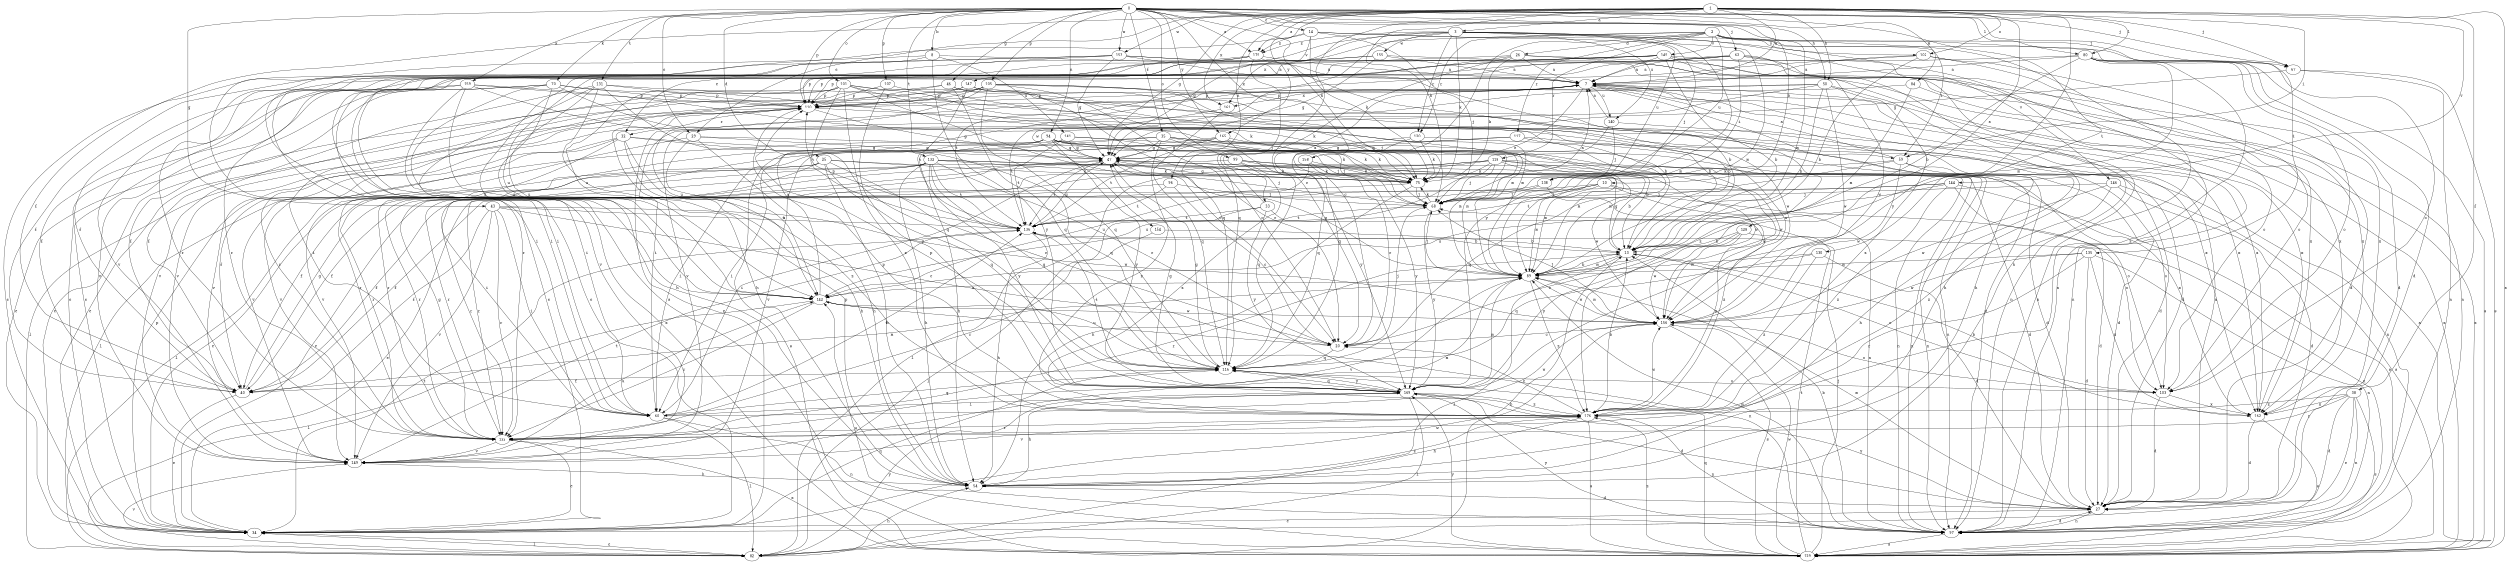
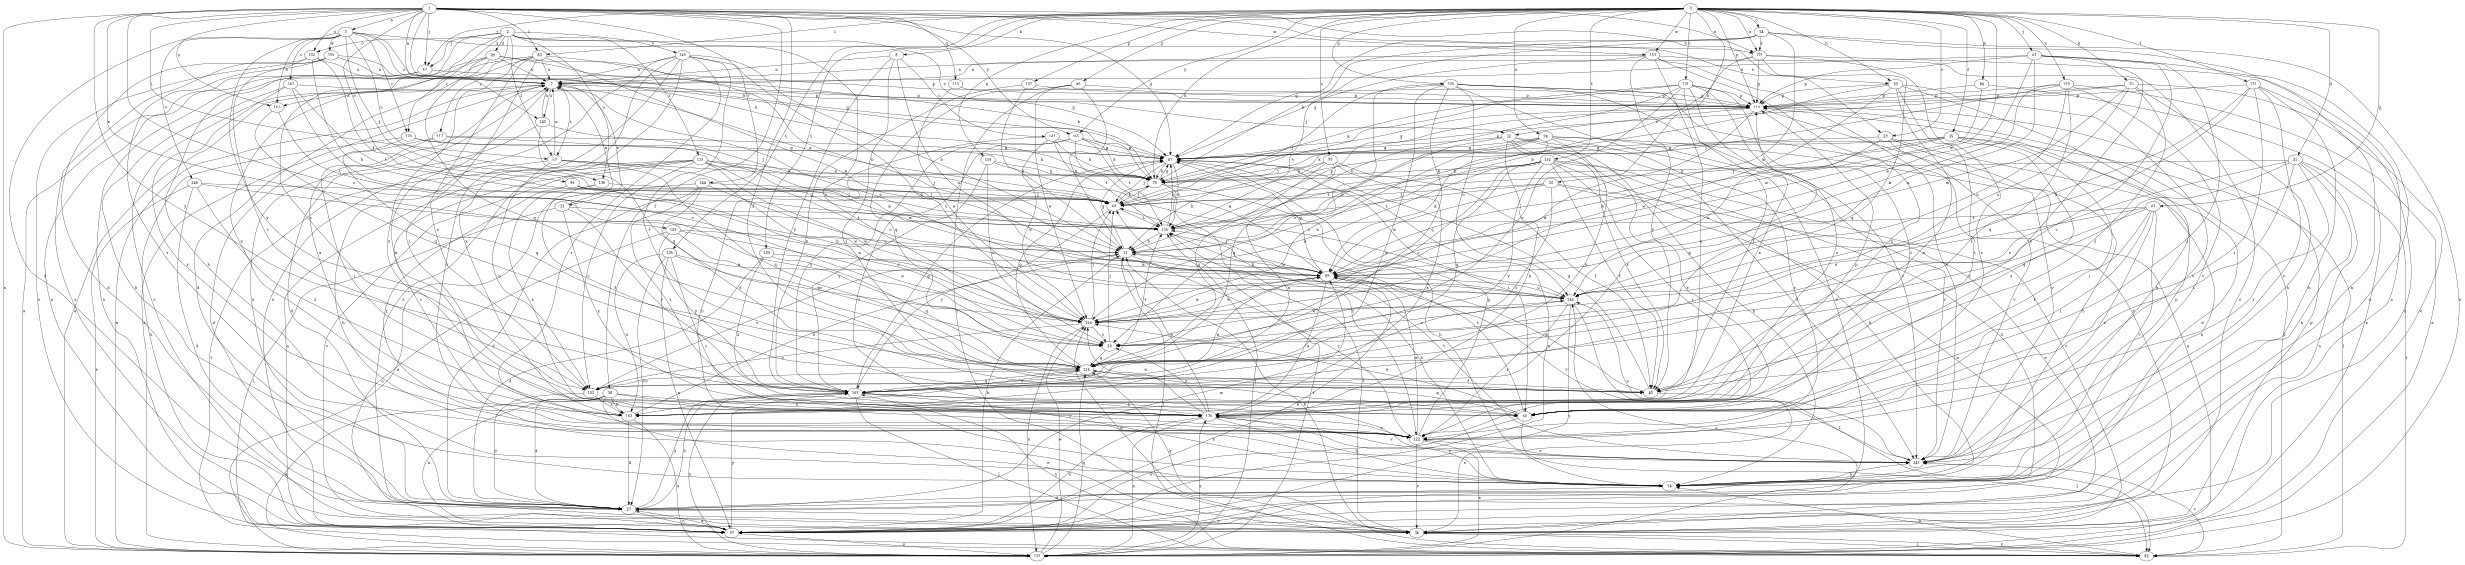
node "115": added
edge "7" -> "34": removed, label "e"
node "154": removed
